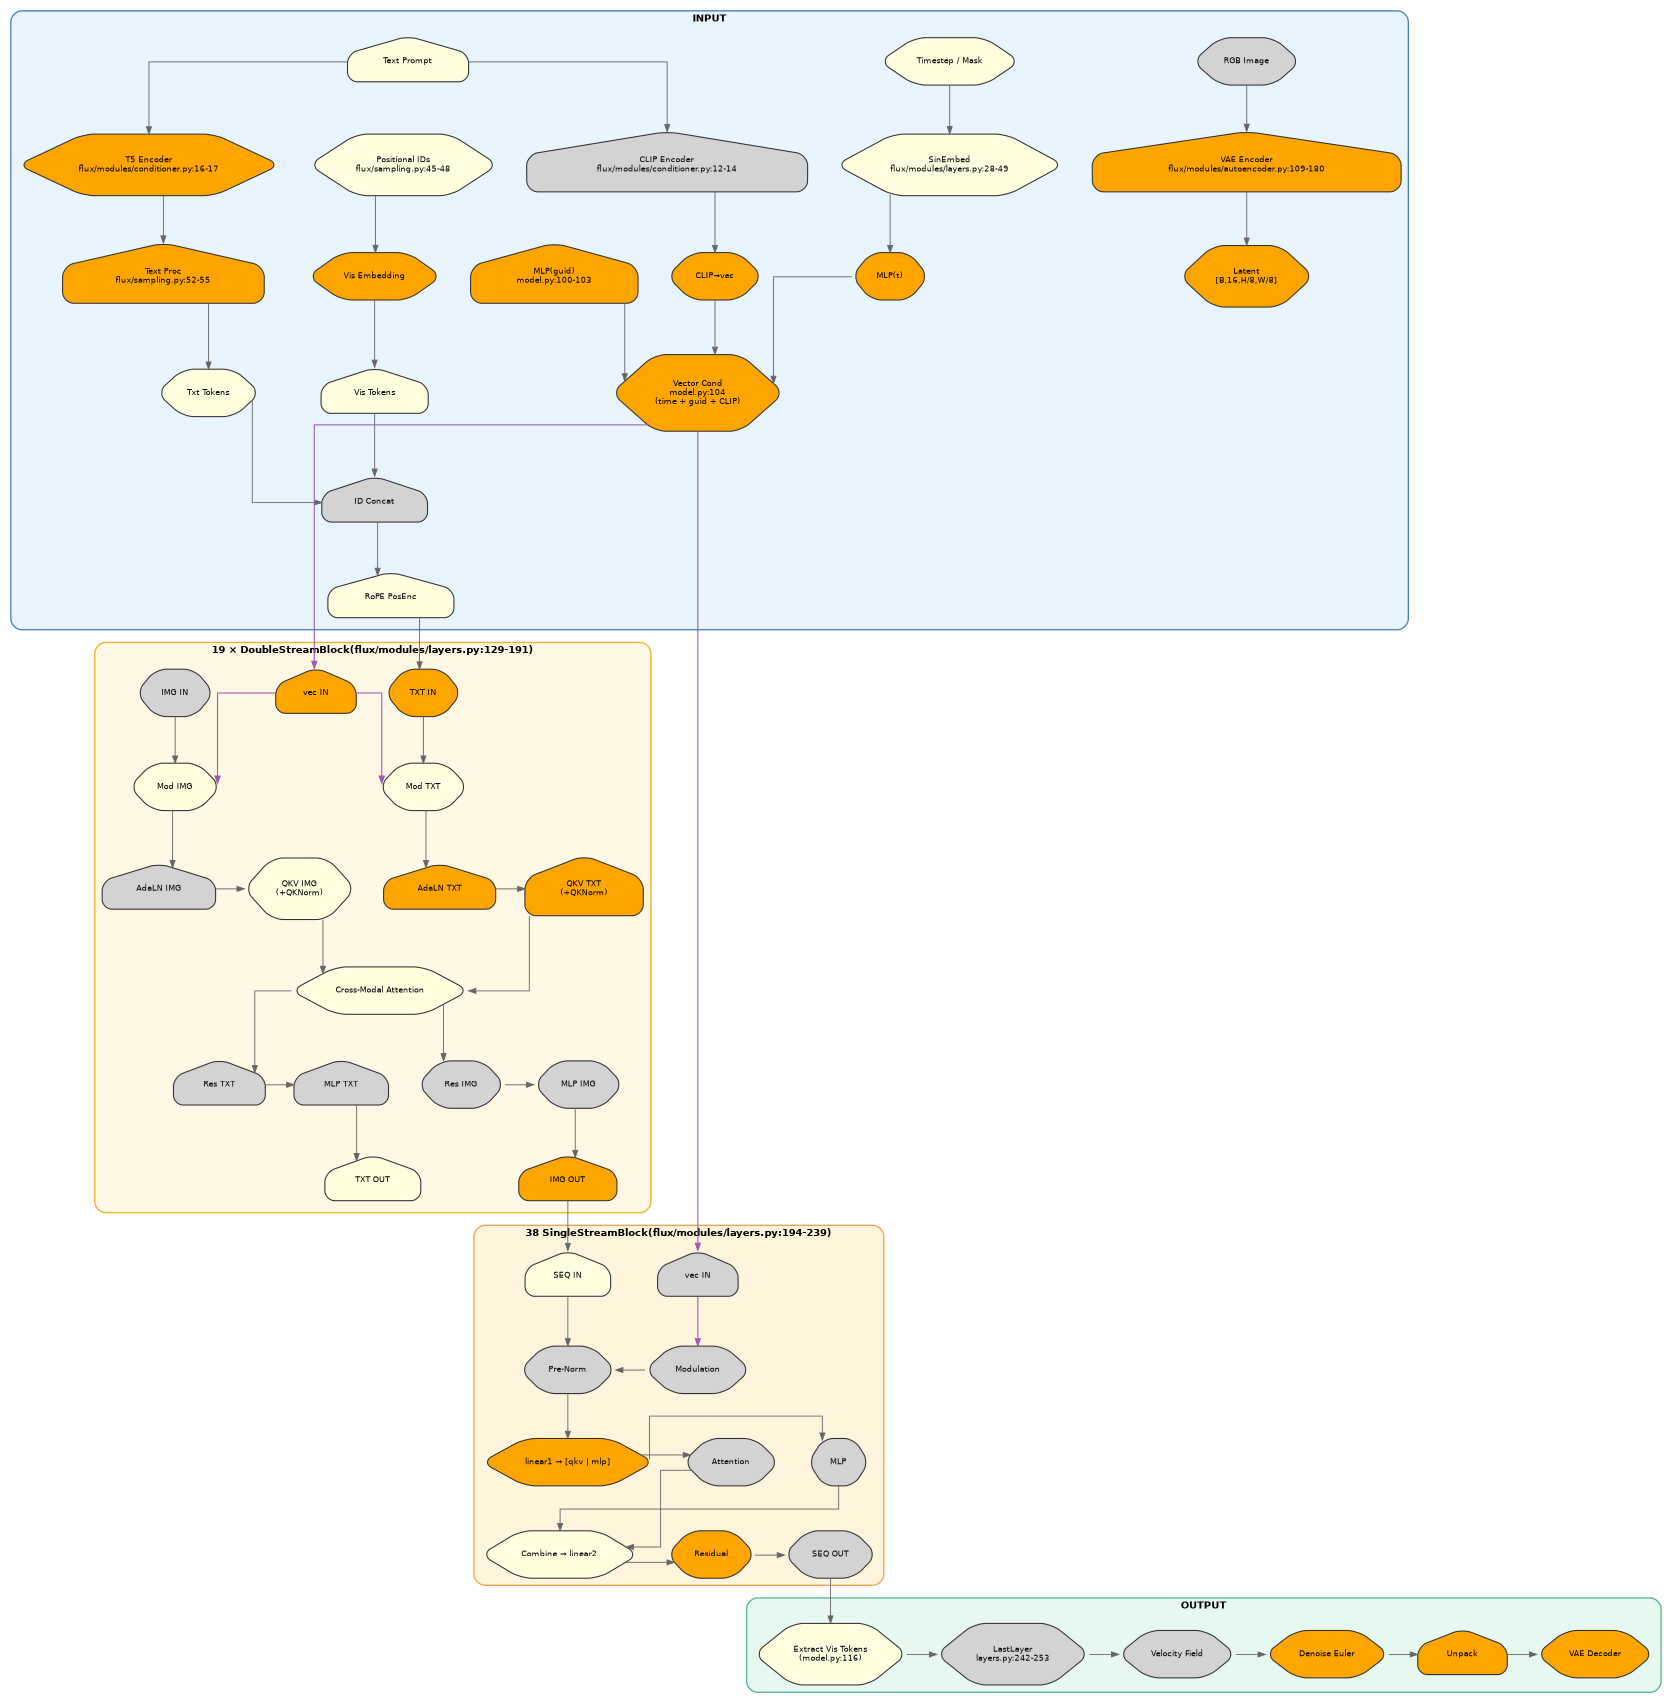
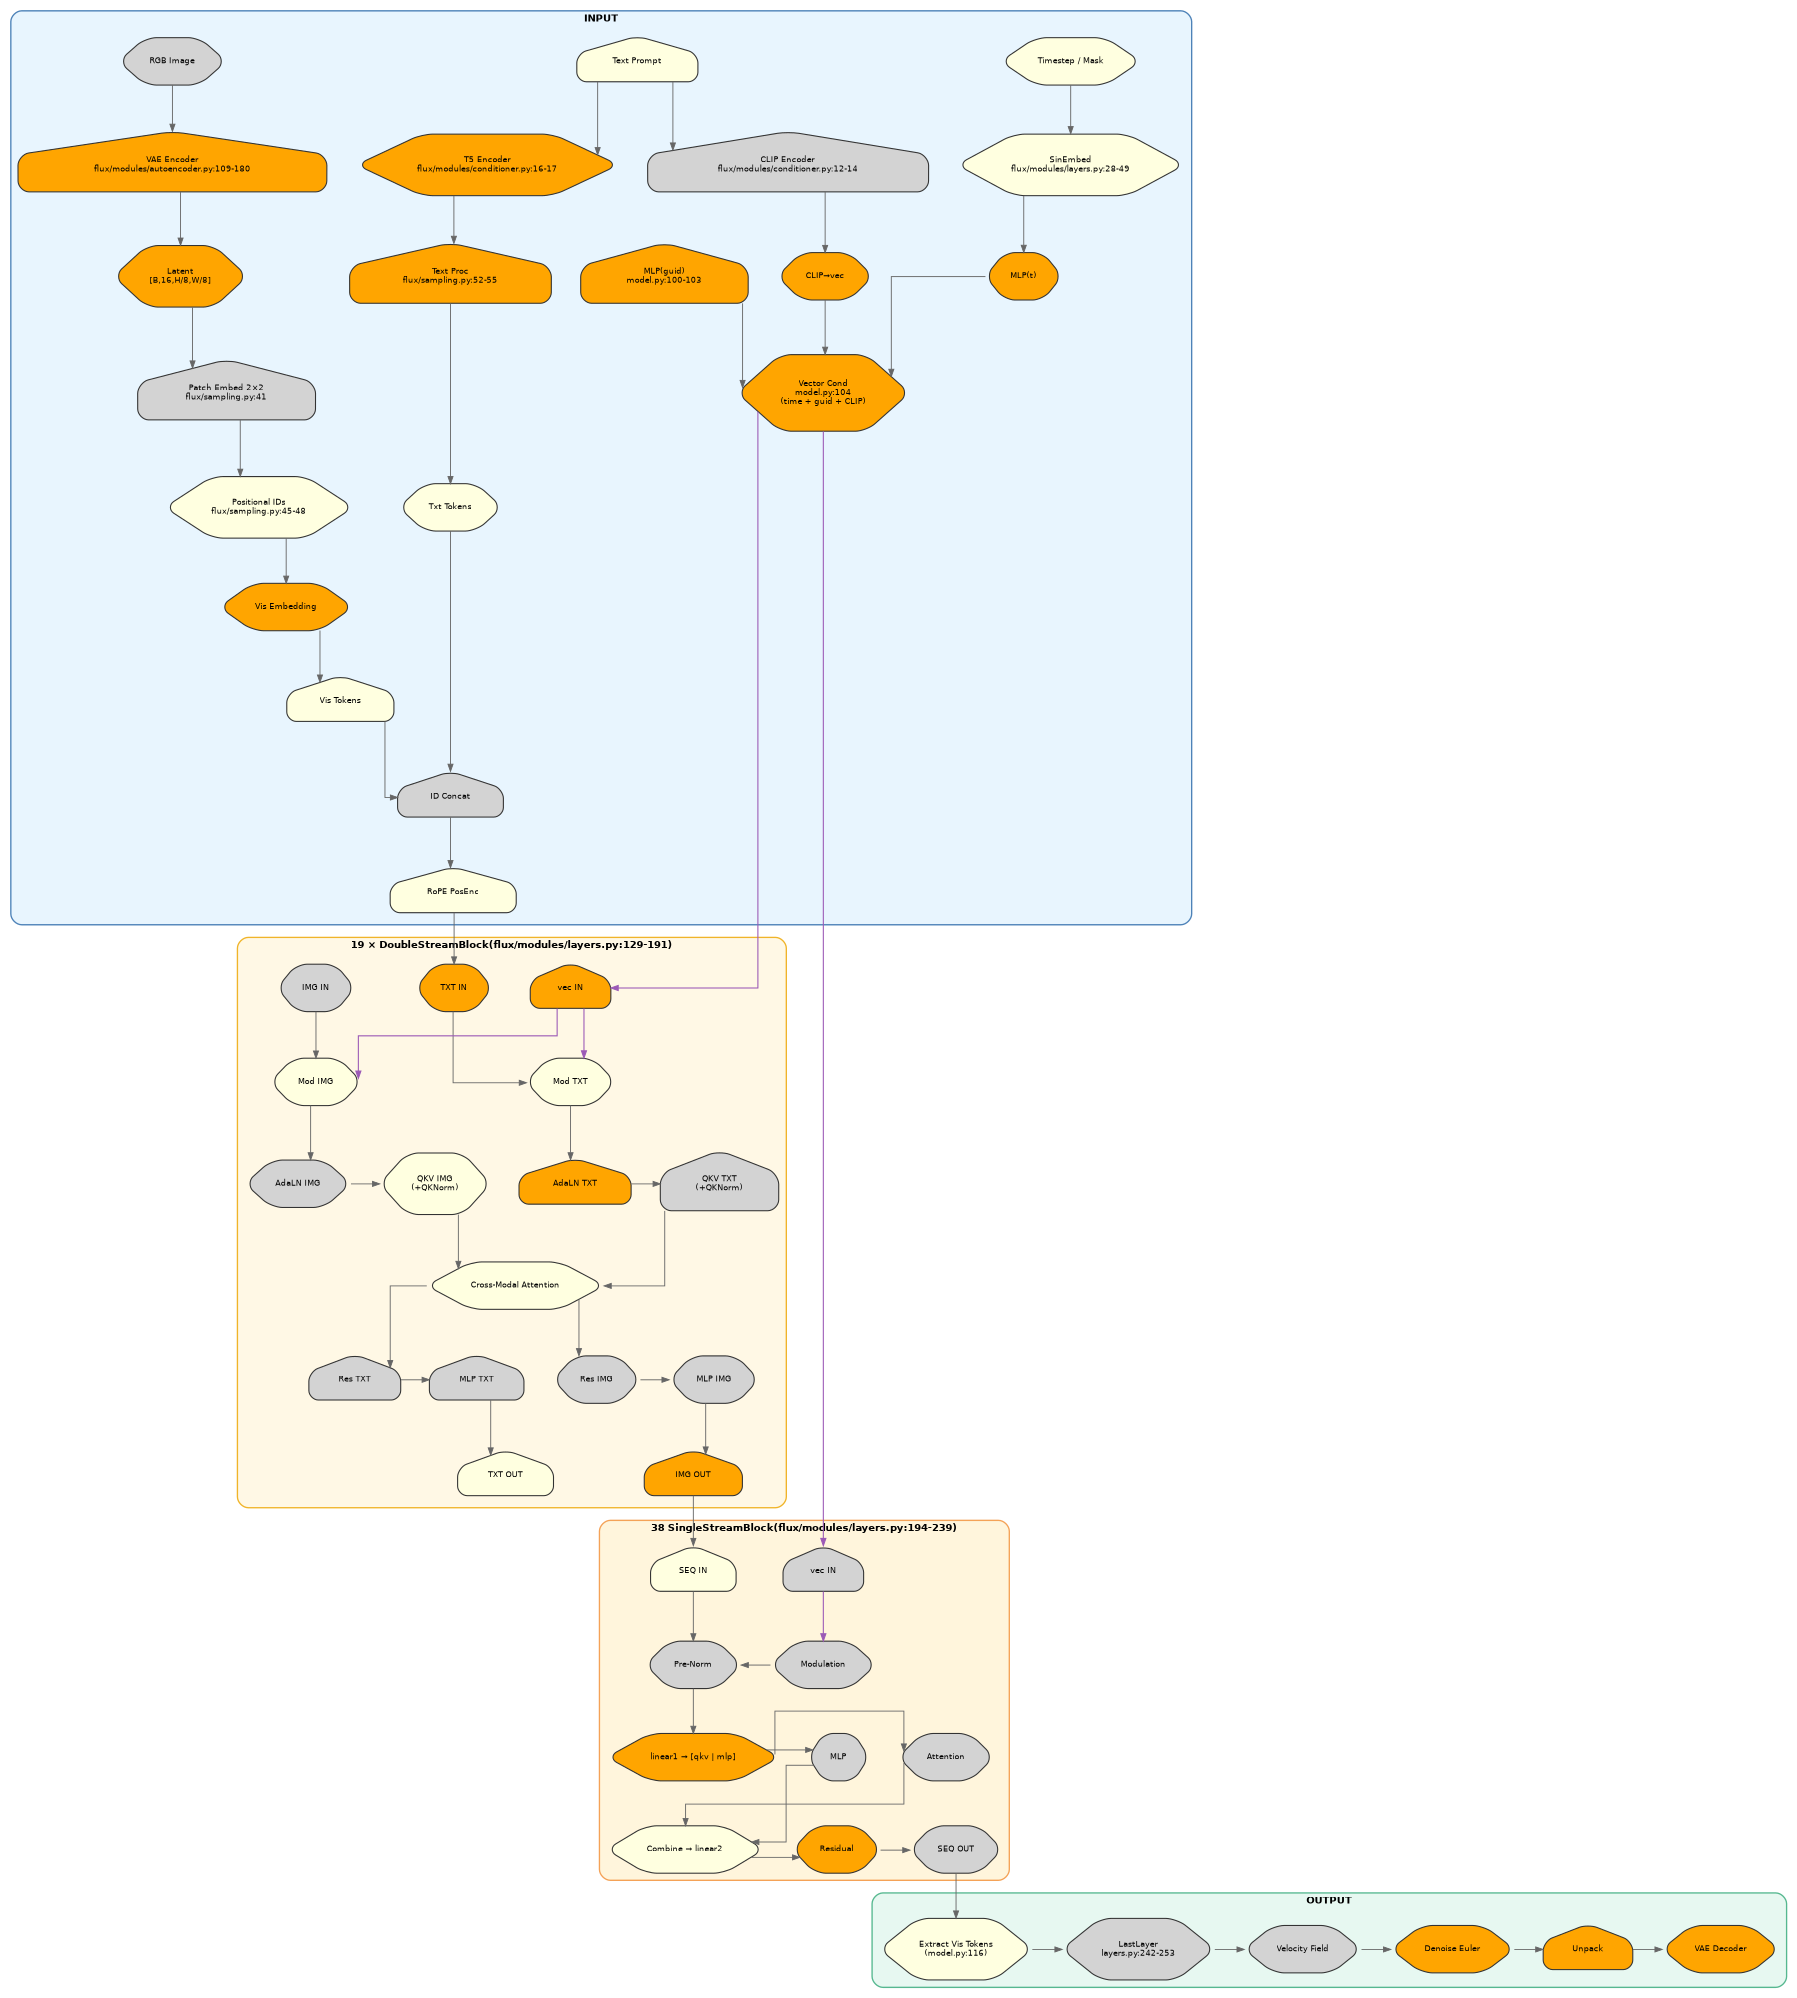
node "Patch Embed 2×2 flux/sampling.py:41": added
node "AdaLN IMG": shape house -> hexagon
node "QKV TXT (+QKNorm)": fillcolor orange -> lightgrey
